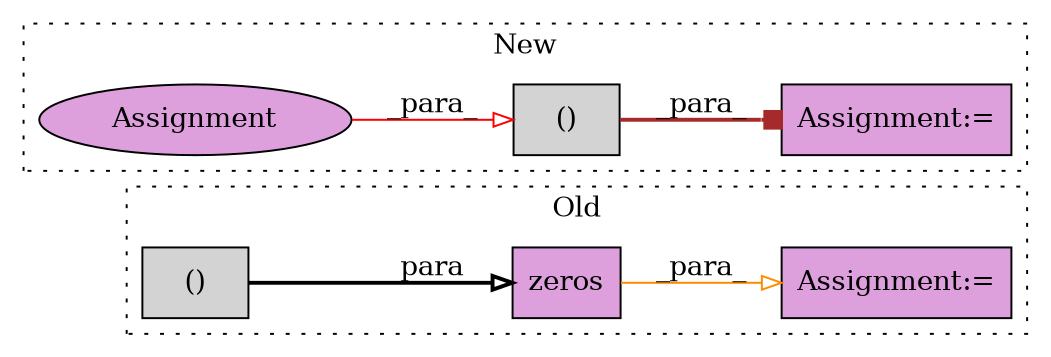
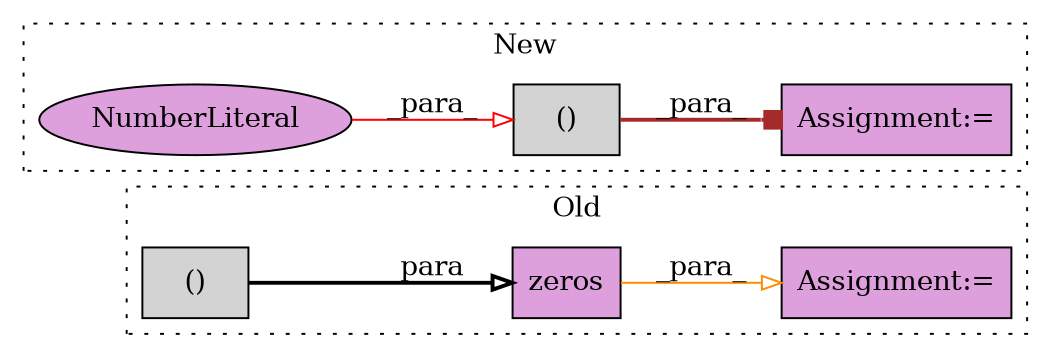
node "Assignment": label "Assignment" -> "NumberLiteral"
